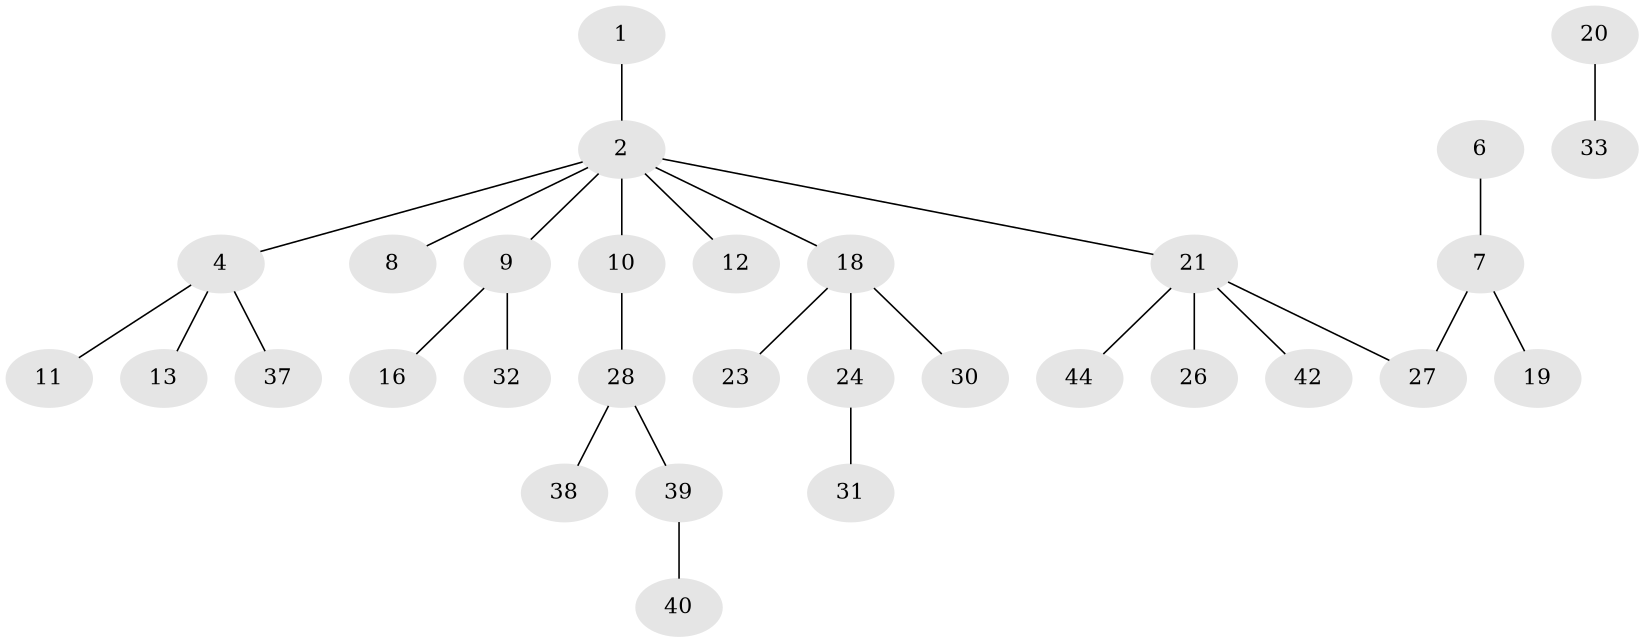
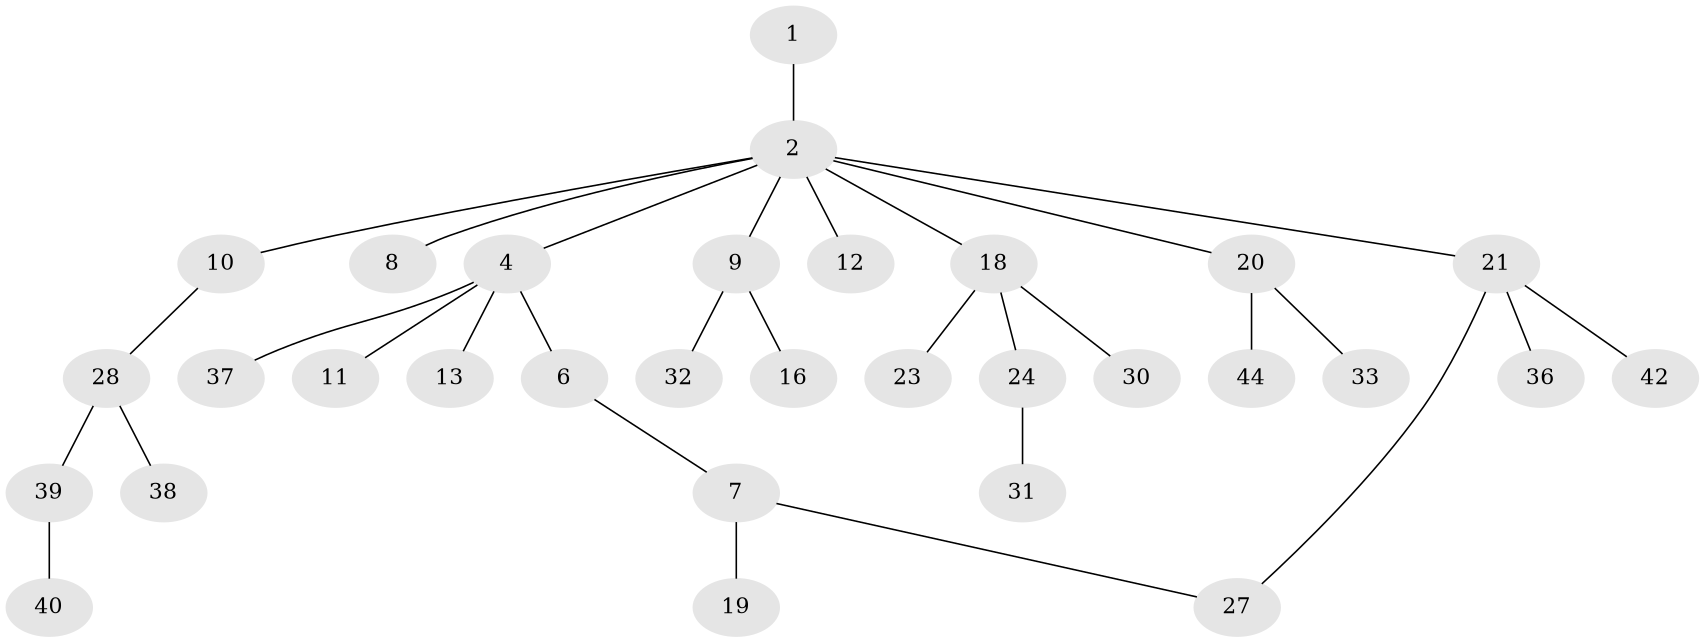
edge "2" -- "20": added
edge "4" -- "6": added
edge "21" -- "44": now "20" -- "44"
node "26": label "26" -> "36"
